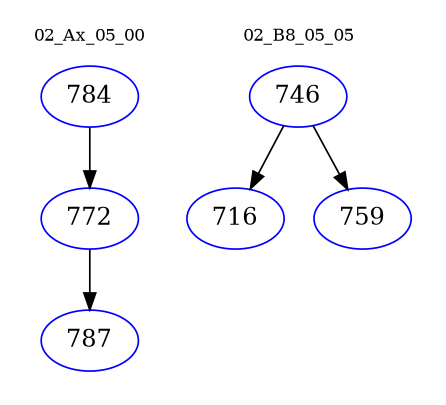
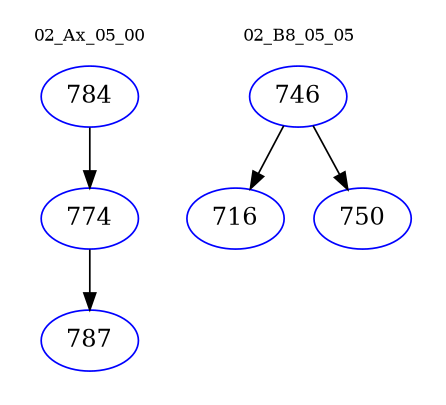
node "772": label "772" -> "774"
node "759": label "759" -> "750"
